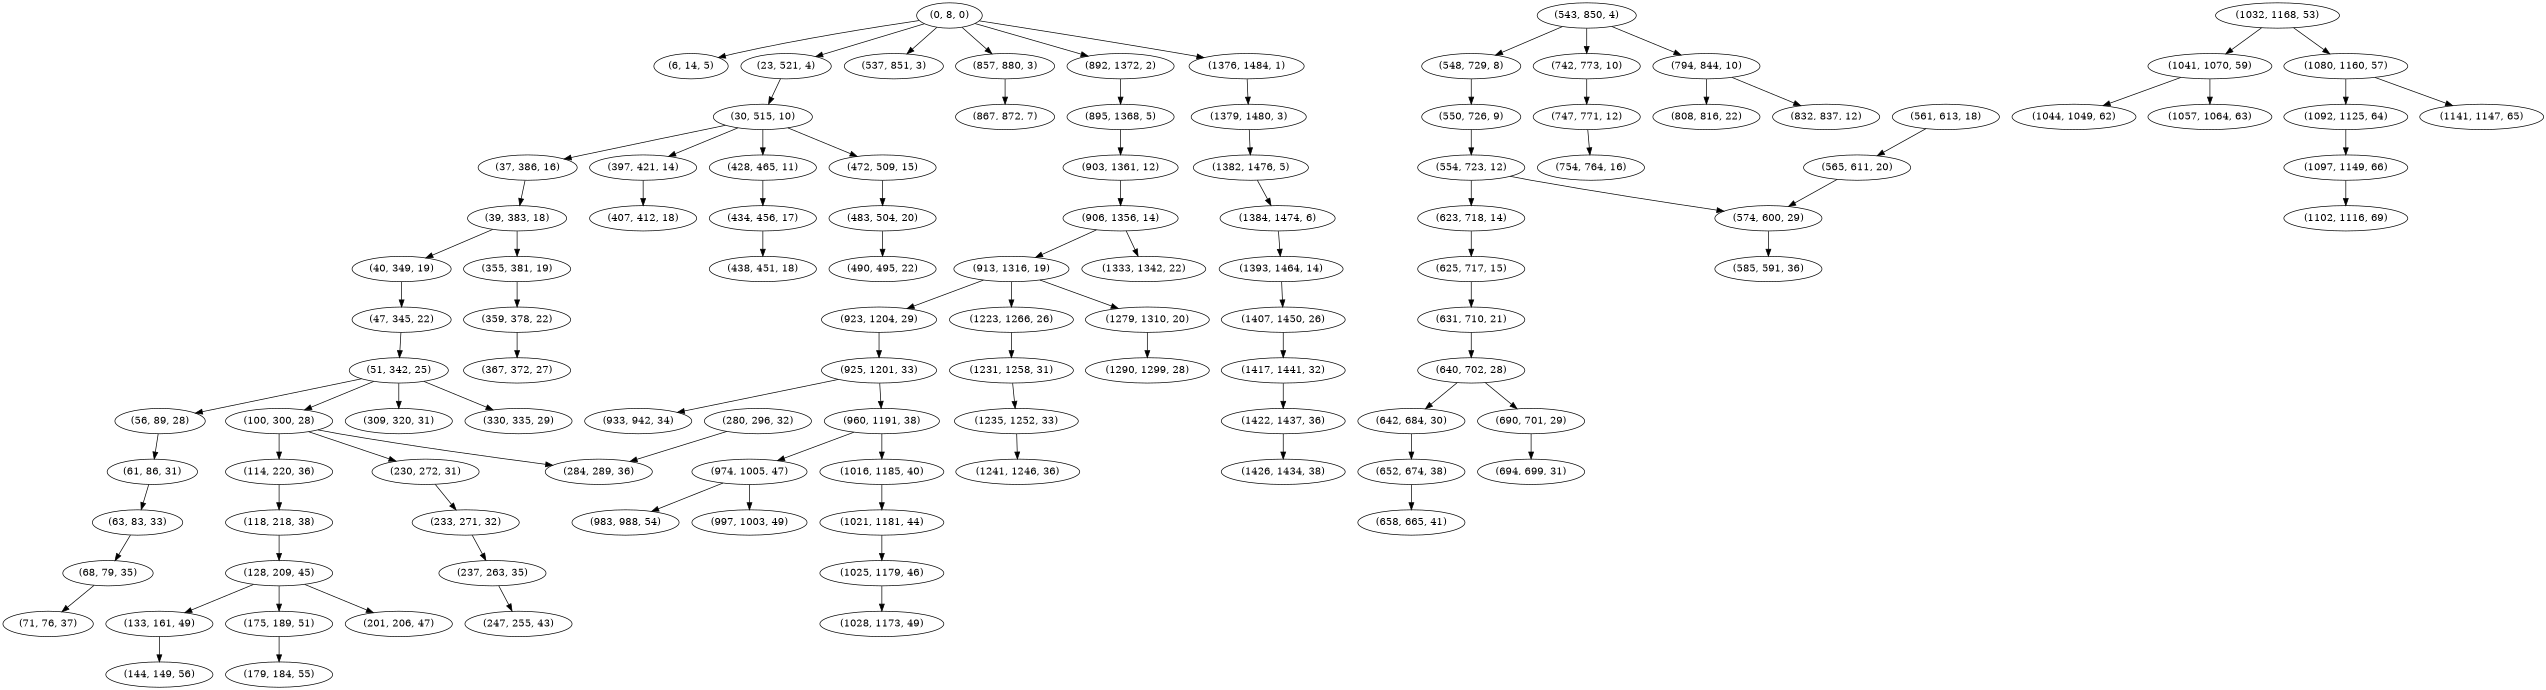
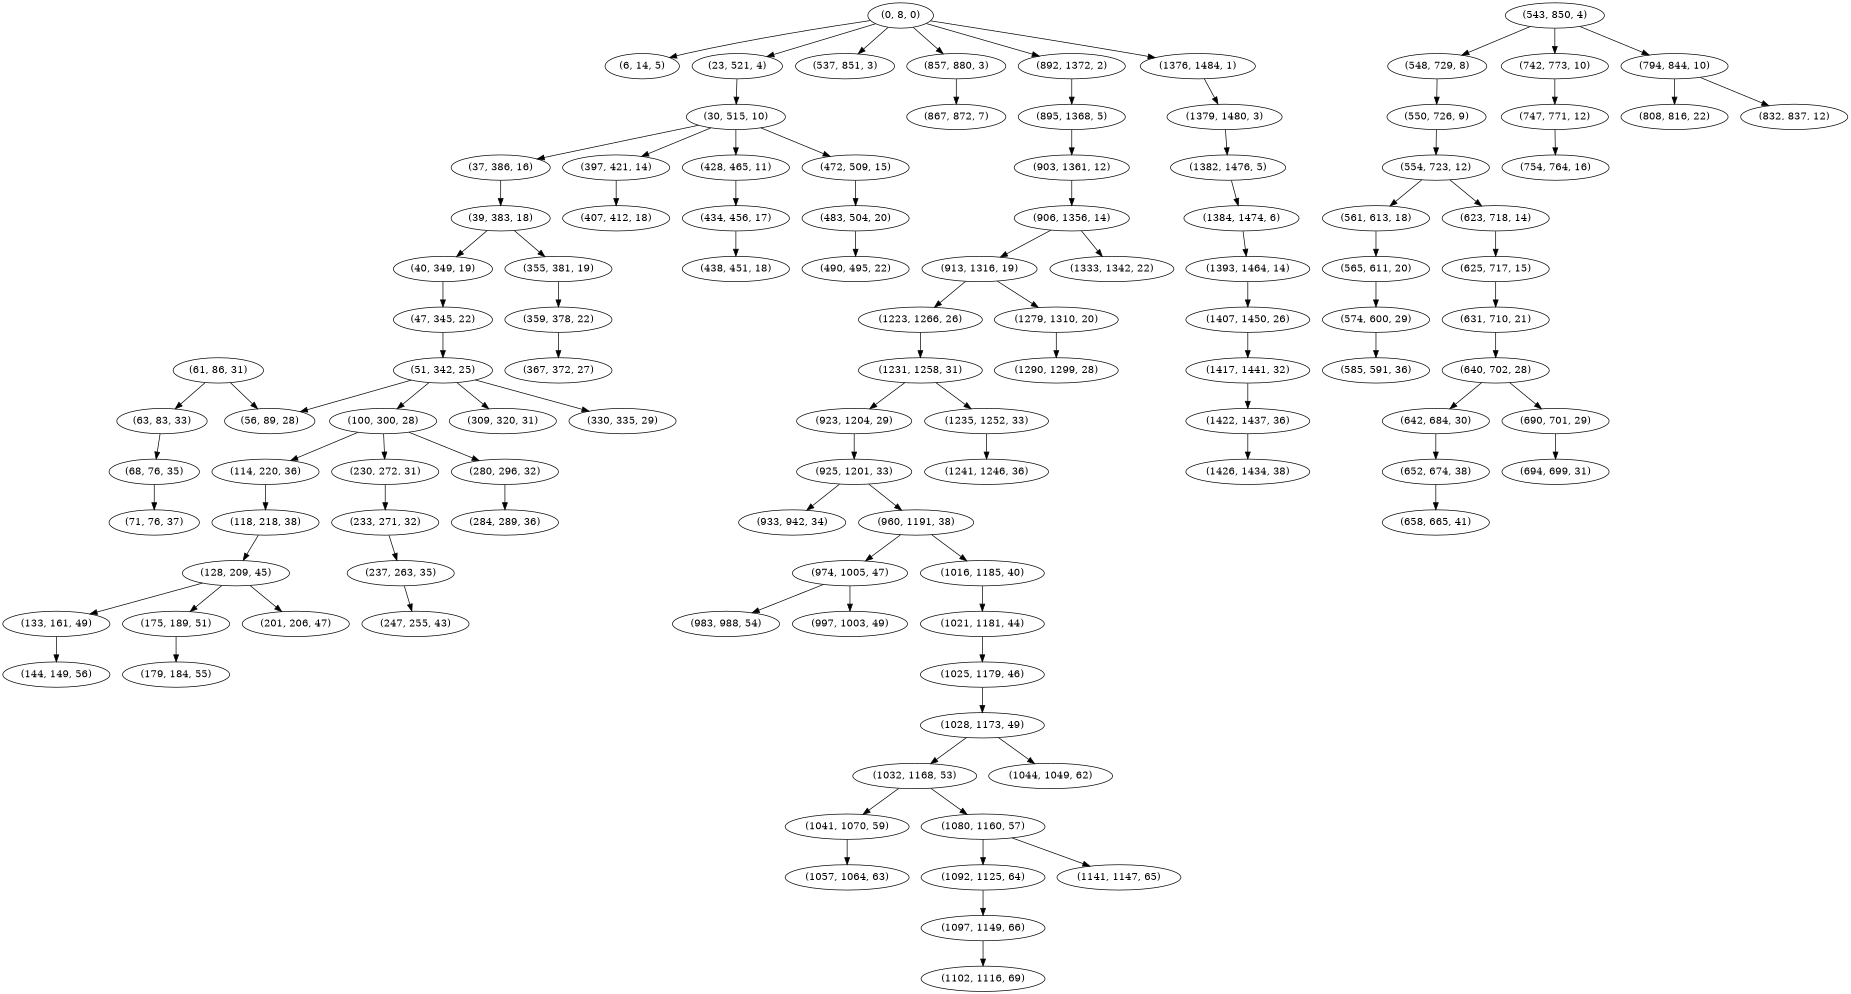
edge "(1041, 1070, 59)" -> "(1044, 1049, 62)": now "(1028, 1173, 49)" -> "(1044, 1049, 62)"
edge "(554, 723, 12)" -> "(574, 600, 29)": now "(554, 723, 12)" -> "(561, 613, 18)"
edge "(913, 1316, 19)" -> "(923, 1204, 29)": now "(1231, 1258, 31)" -> "(923, 1204, 29)"
edge "(56, 89, 28)" -> "(61, 86, 31)": reversed
edge "(100, 300, 28)" -> "(284, 289, 36)": now "(100, 300, 28)" -> "(280, 296, 32)"
node "(68, 79, 35)": label "(68, 79, 35)" -> "(68, 76, 35)"
edge "(1028, 1173, 49)" -> "(1032, 1168, 53)": added
